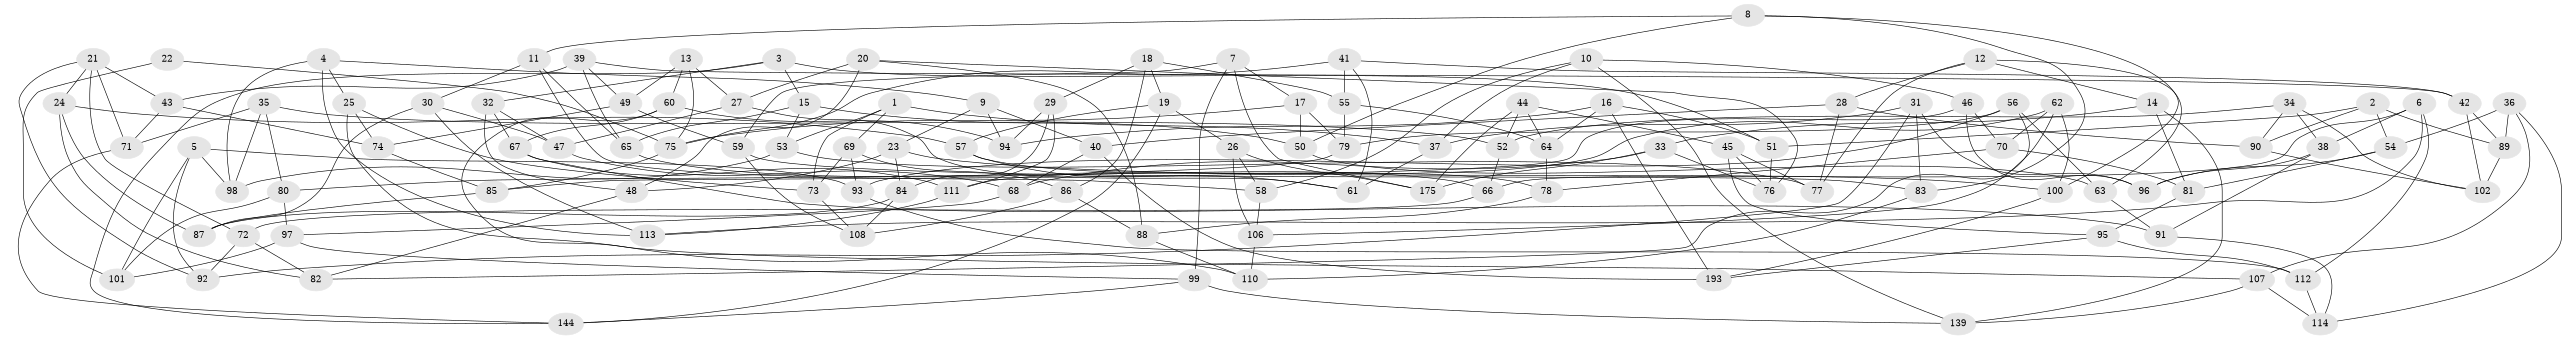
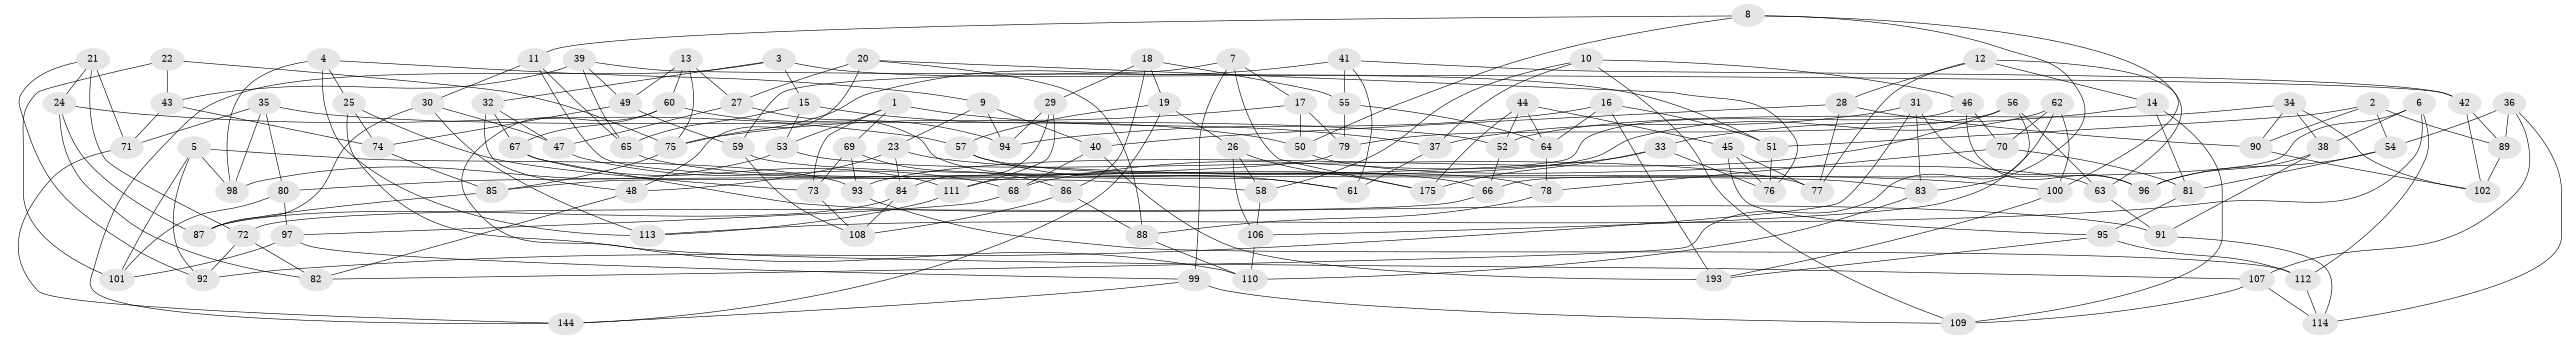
edge "21" -- "43": now "22" -- "43"
node "139": label "139" -> "109"
